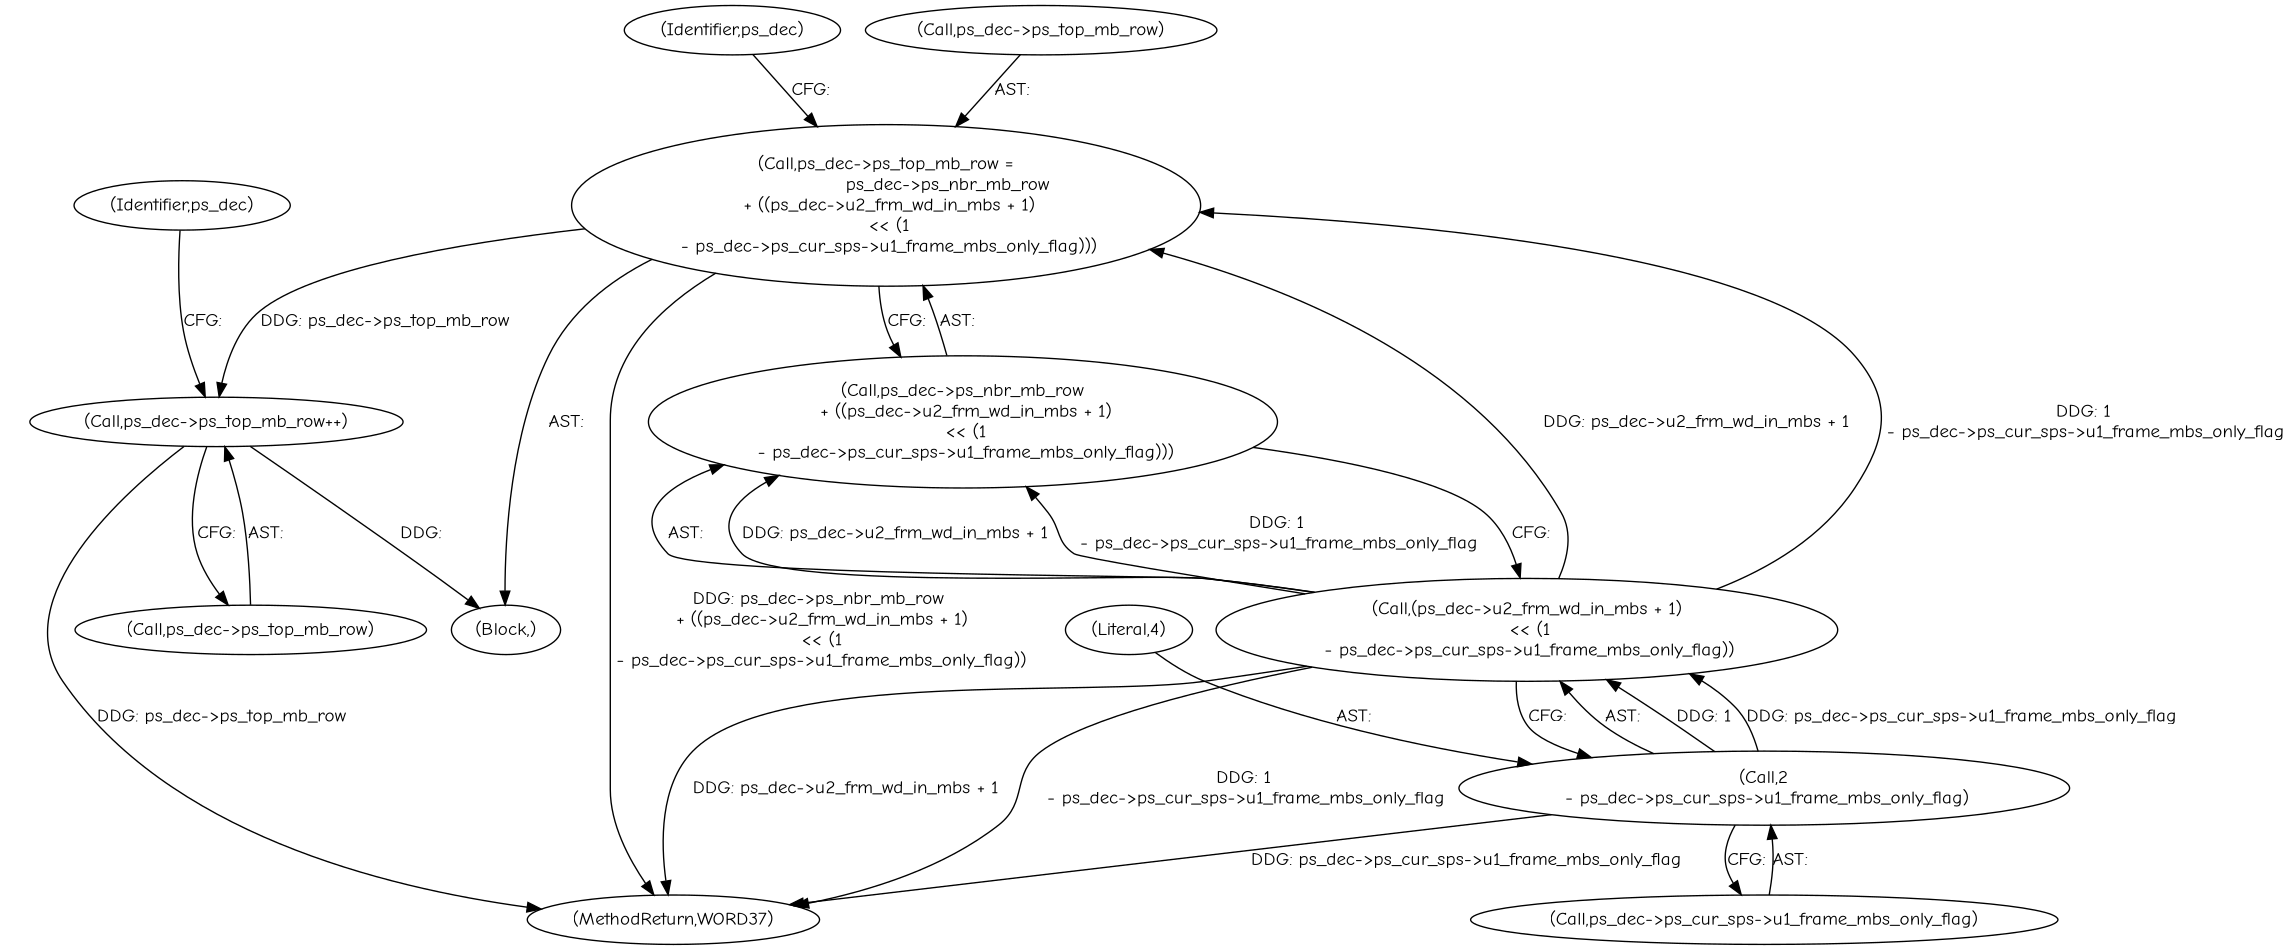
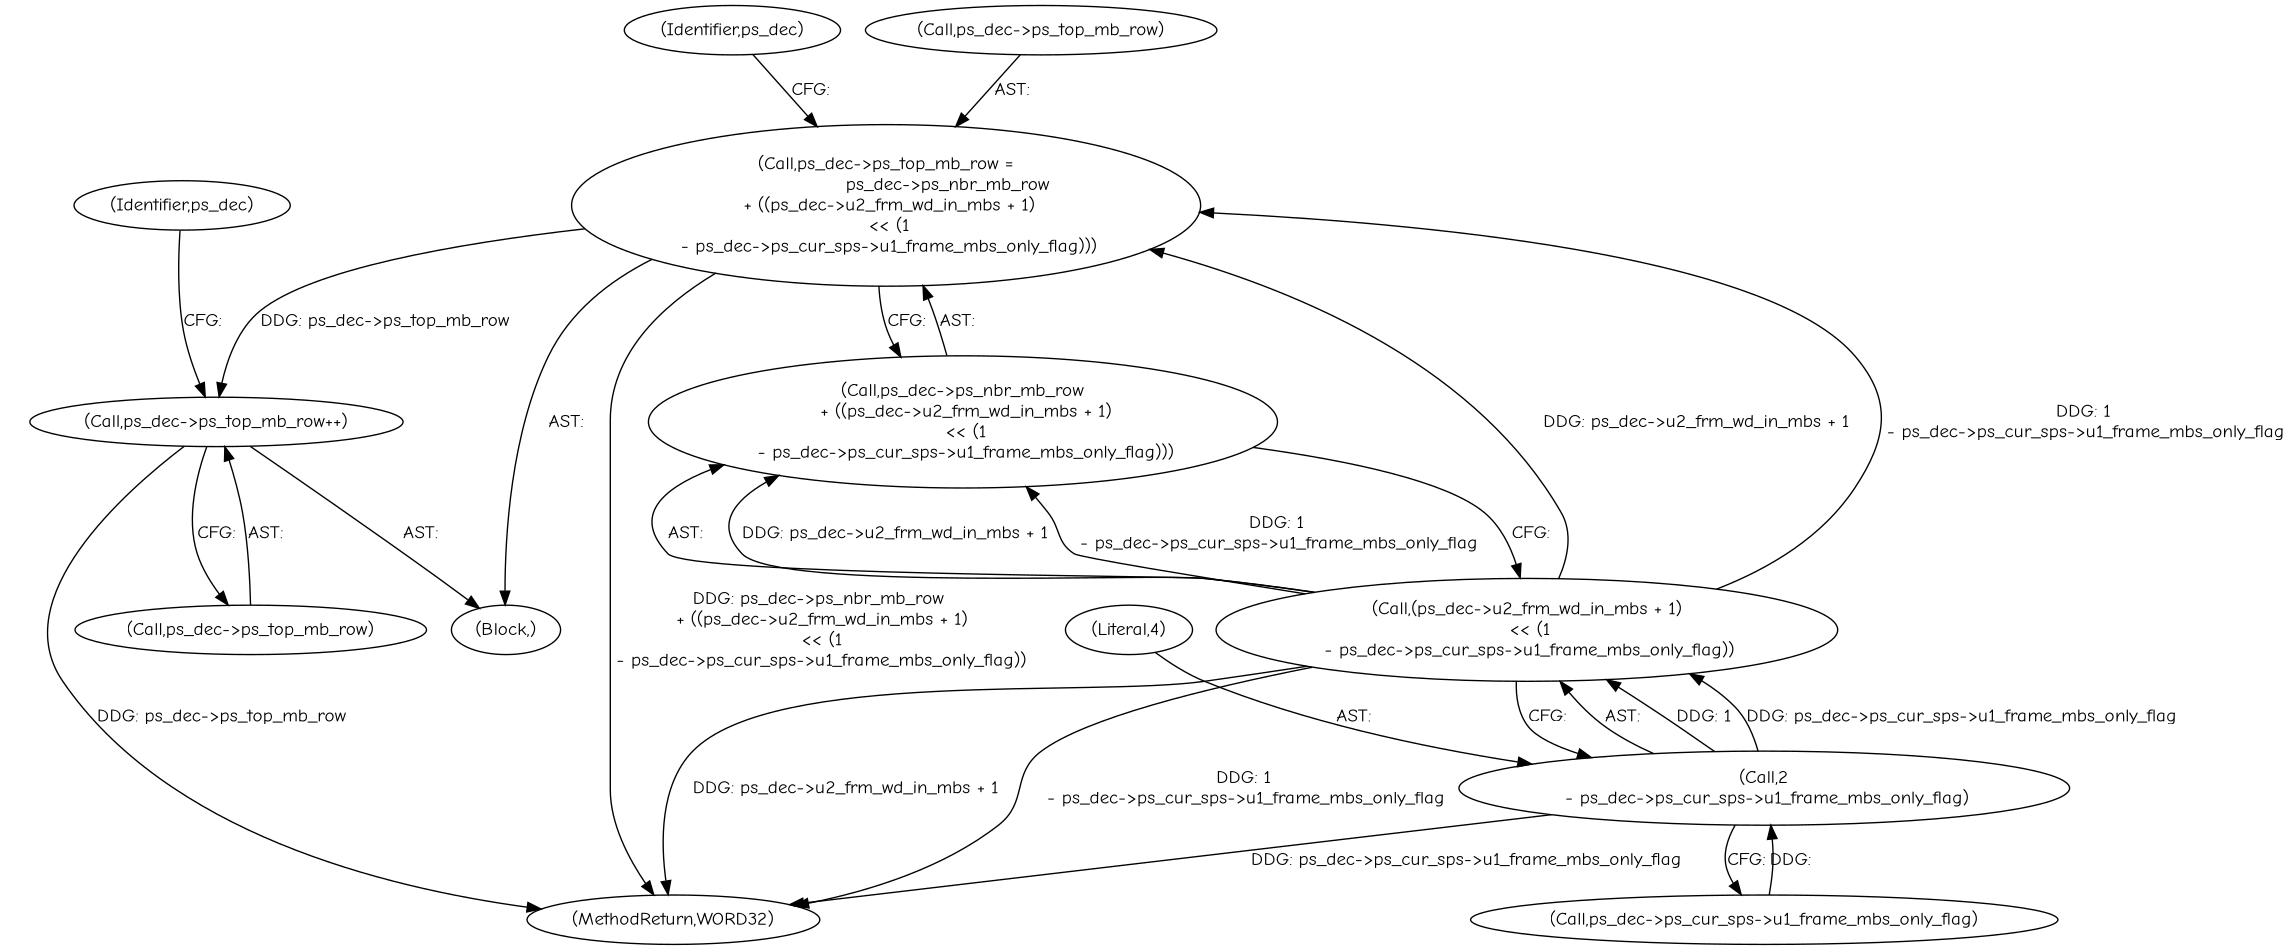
edge "(Call,ps_dec->ps_top_mb_row++)" -> "(Block,)": label "DDG: " -> "AST: "
edge "(Call,ps_dec->ps_cur_sps->u1_frame_mbs_only_flag)" -> "(Call,2 - ps_dec->ps_cur_sps->u1_frame_mbs_only_flag)": label "AST: " -> "DDG: "
node "(MethodReturn,WORD37)": label "(MethodReturn,WORD37)" -> "(MethodReturn,WORD32)"
